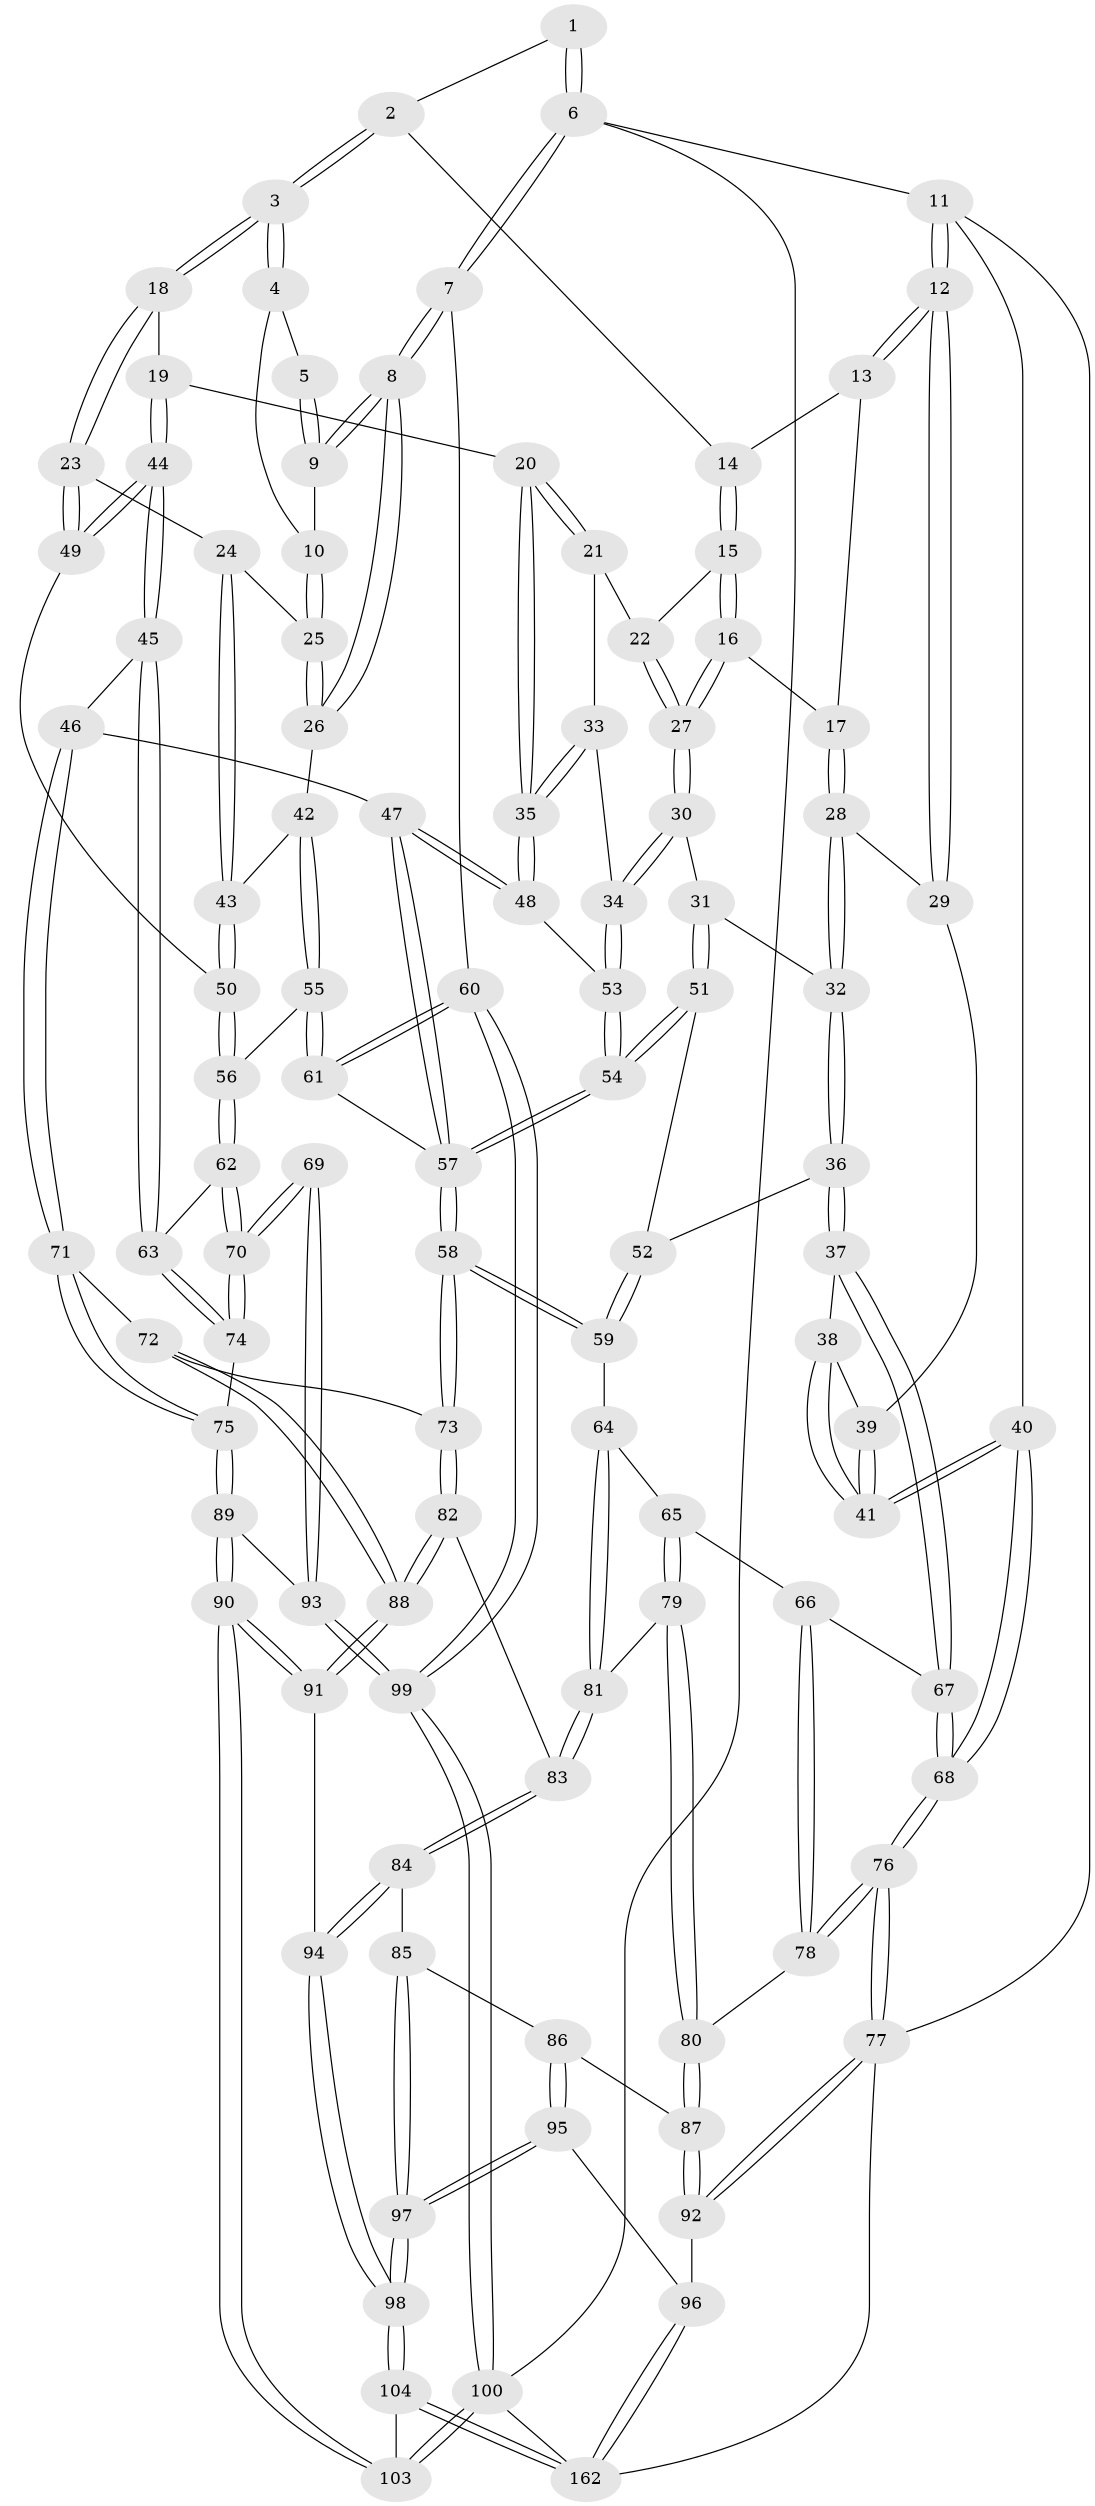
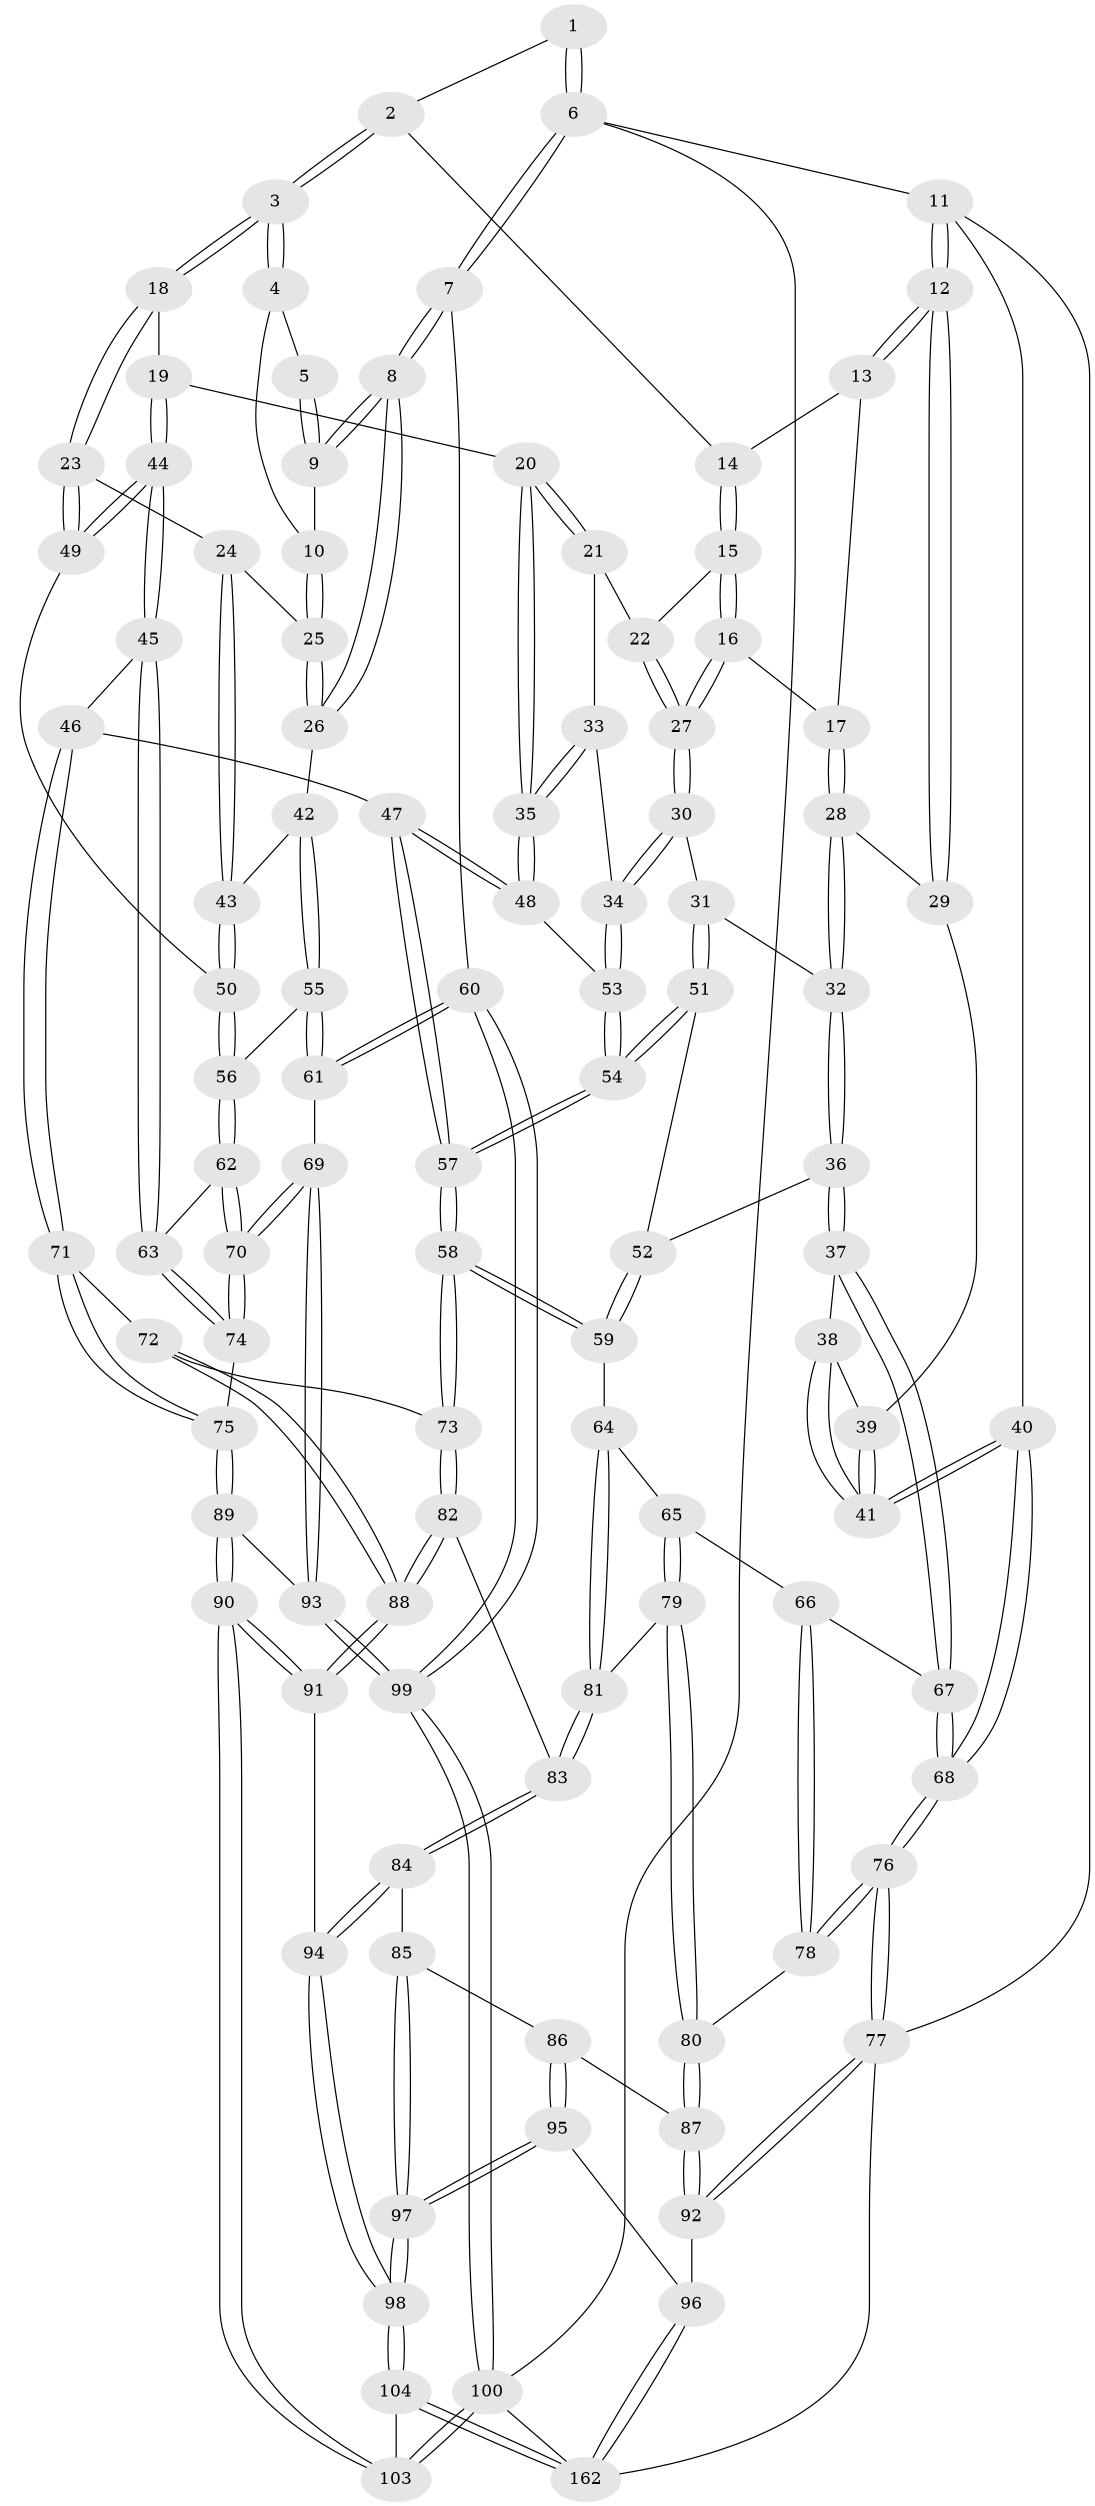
edge "61" -- "57": now "61" -- "69"
